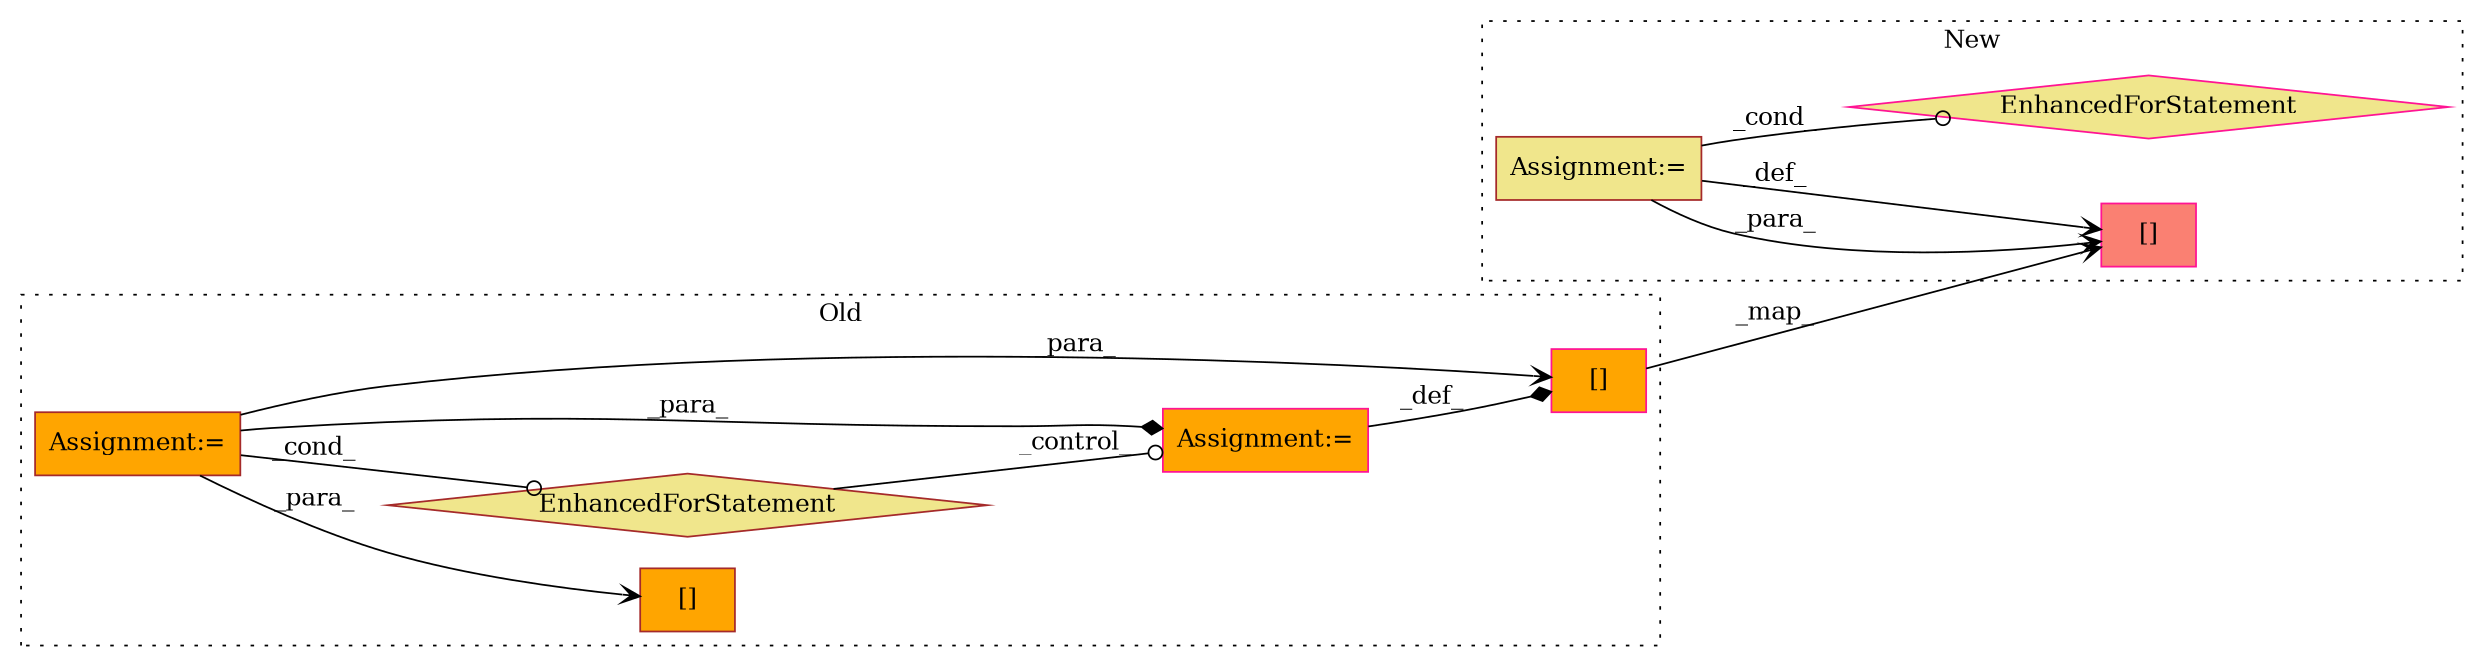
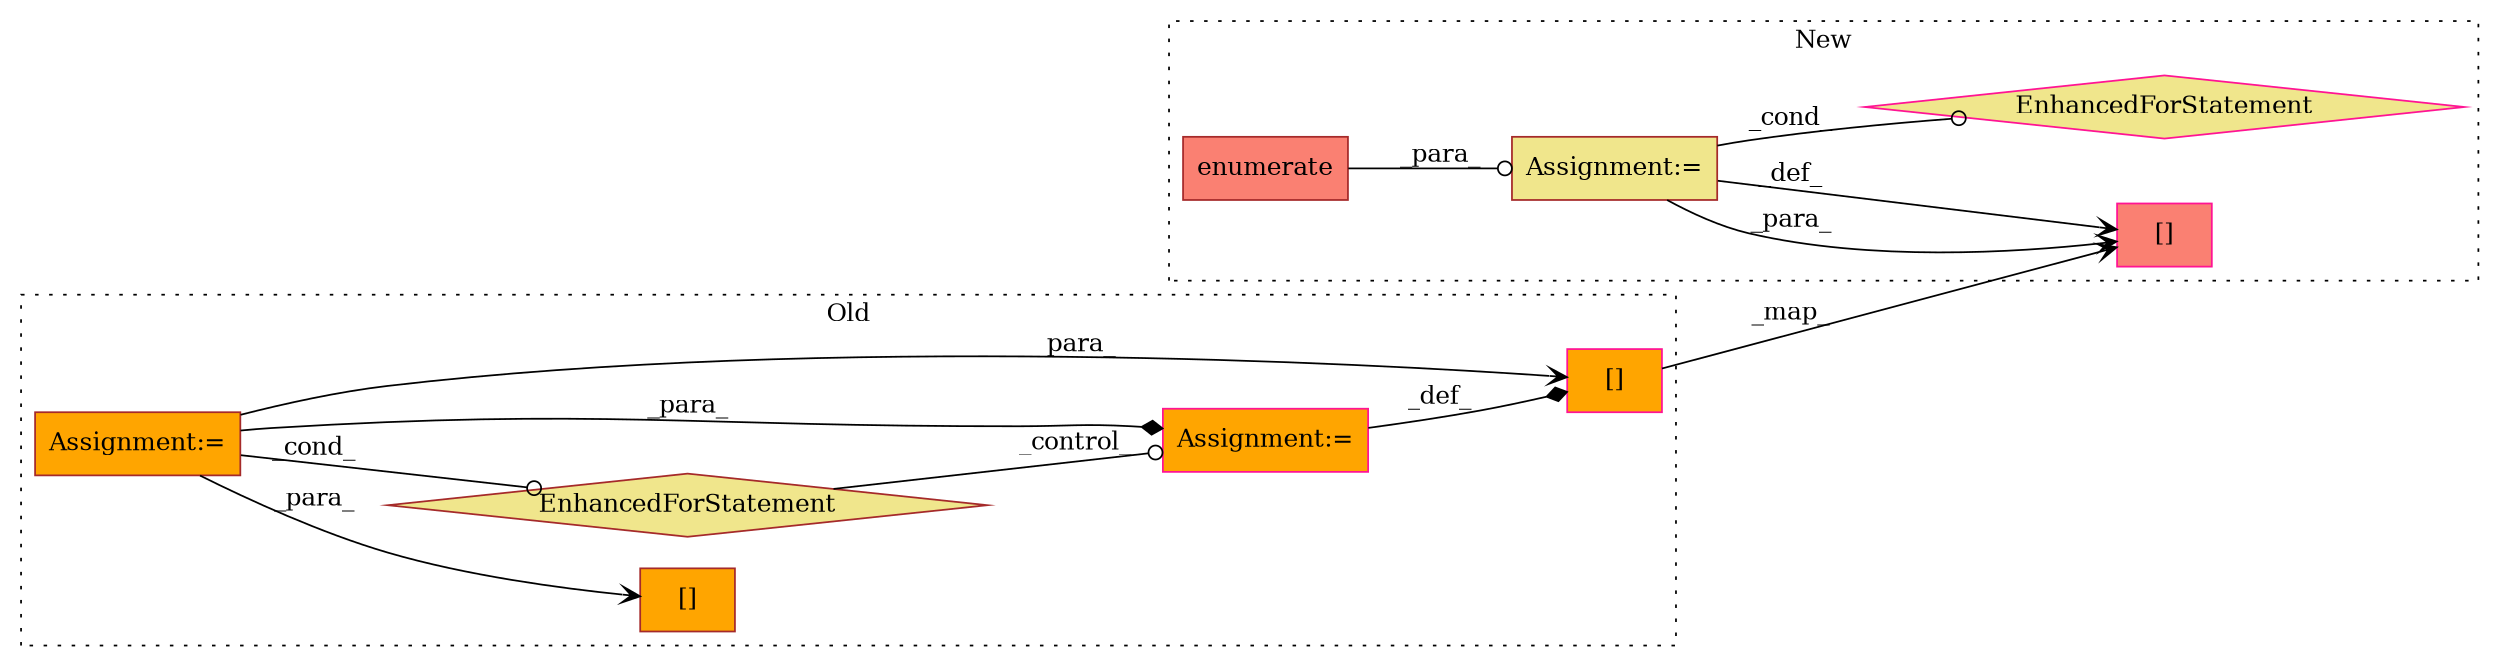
node "enumerate": added
